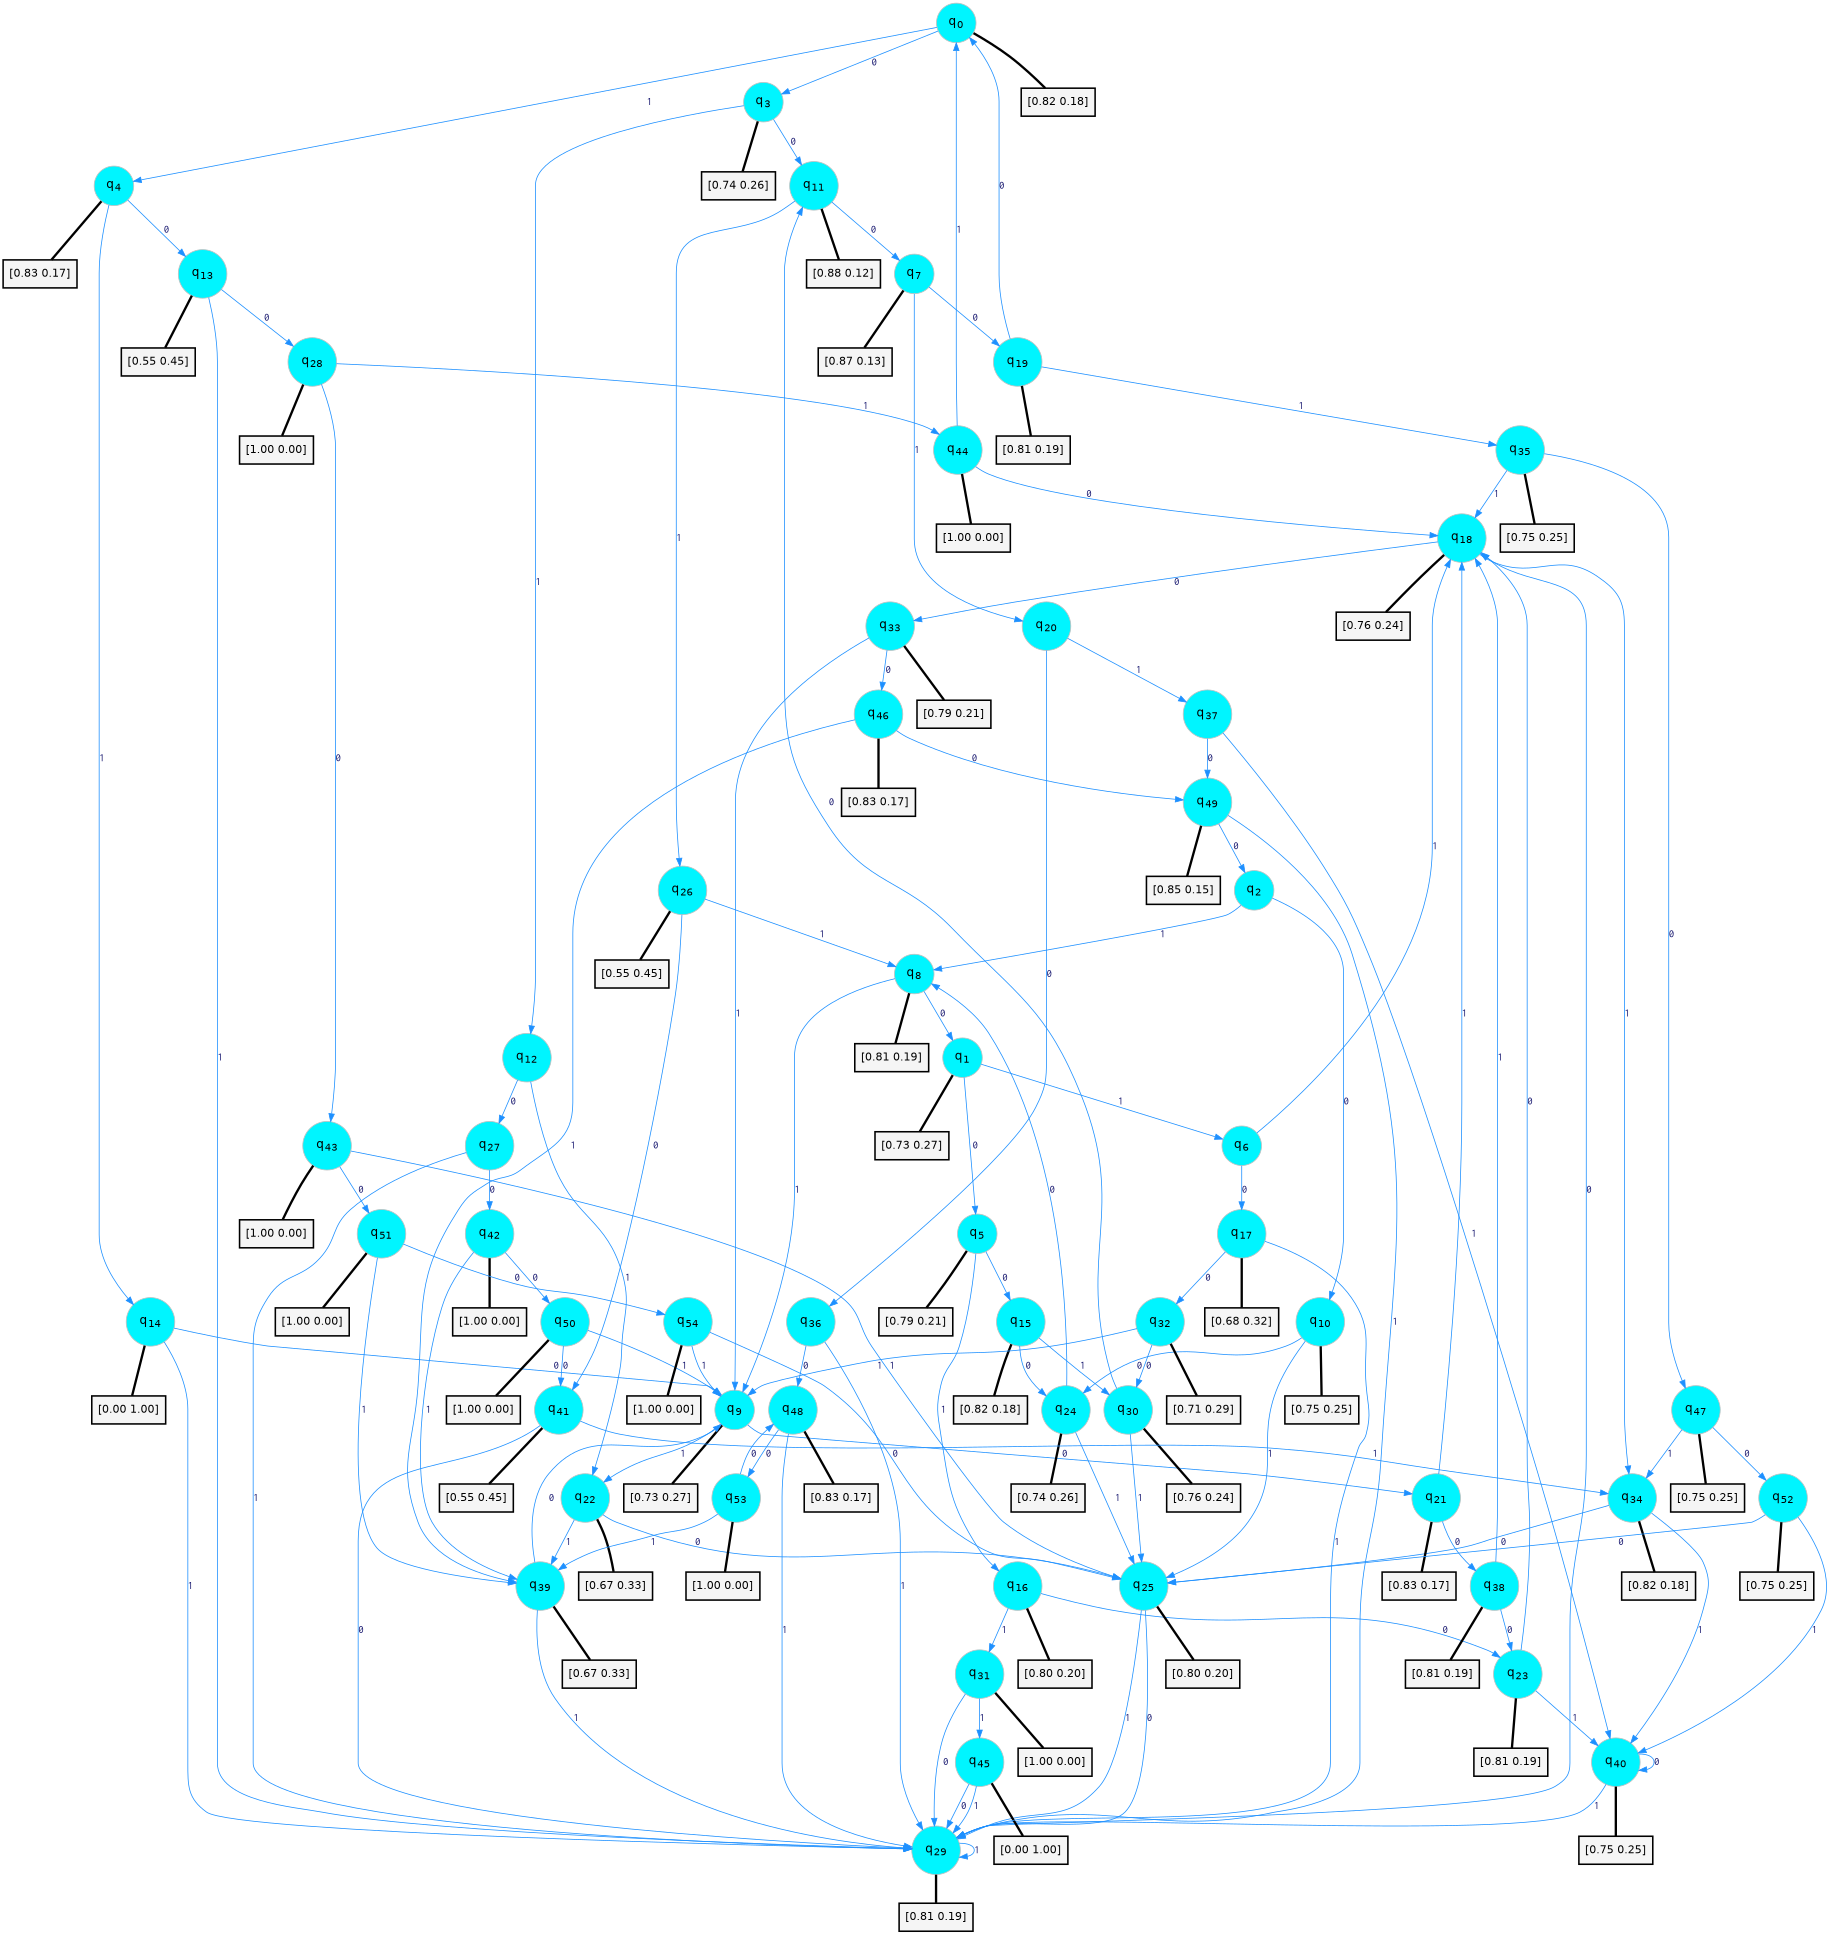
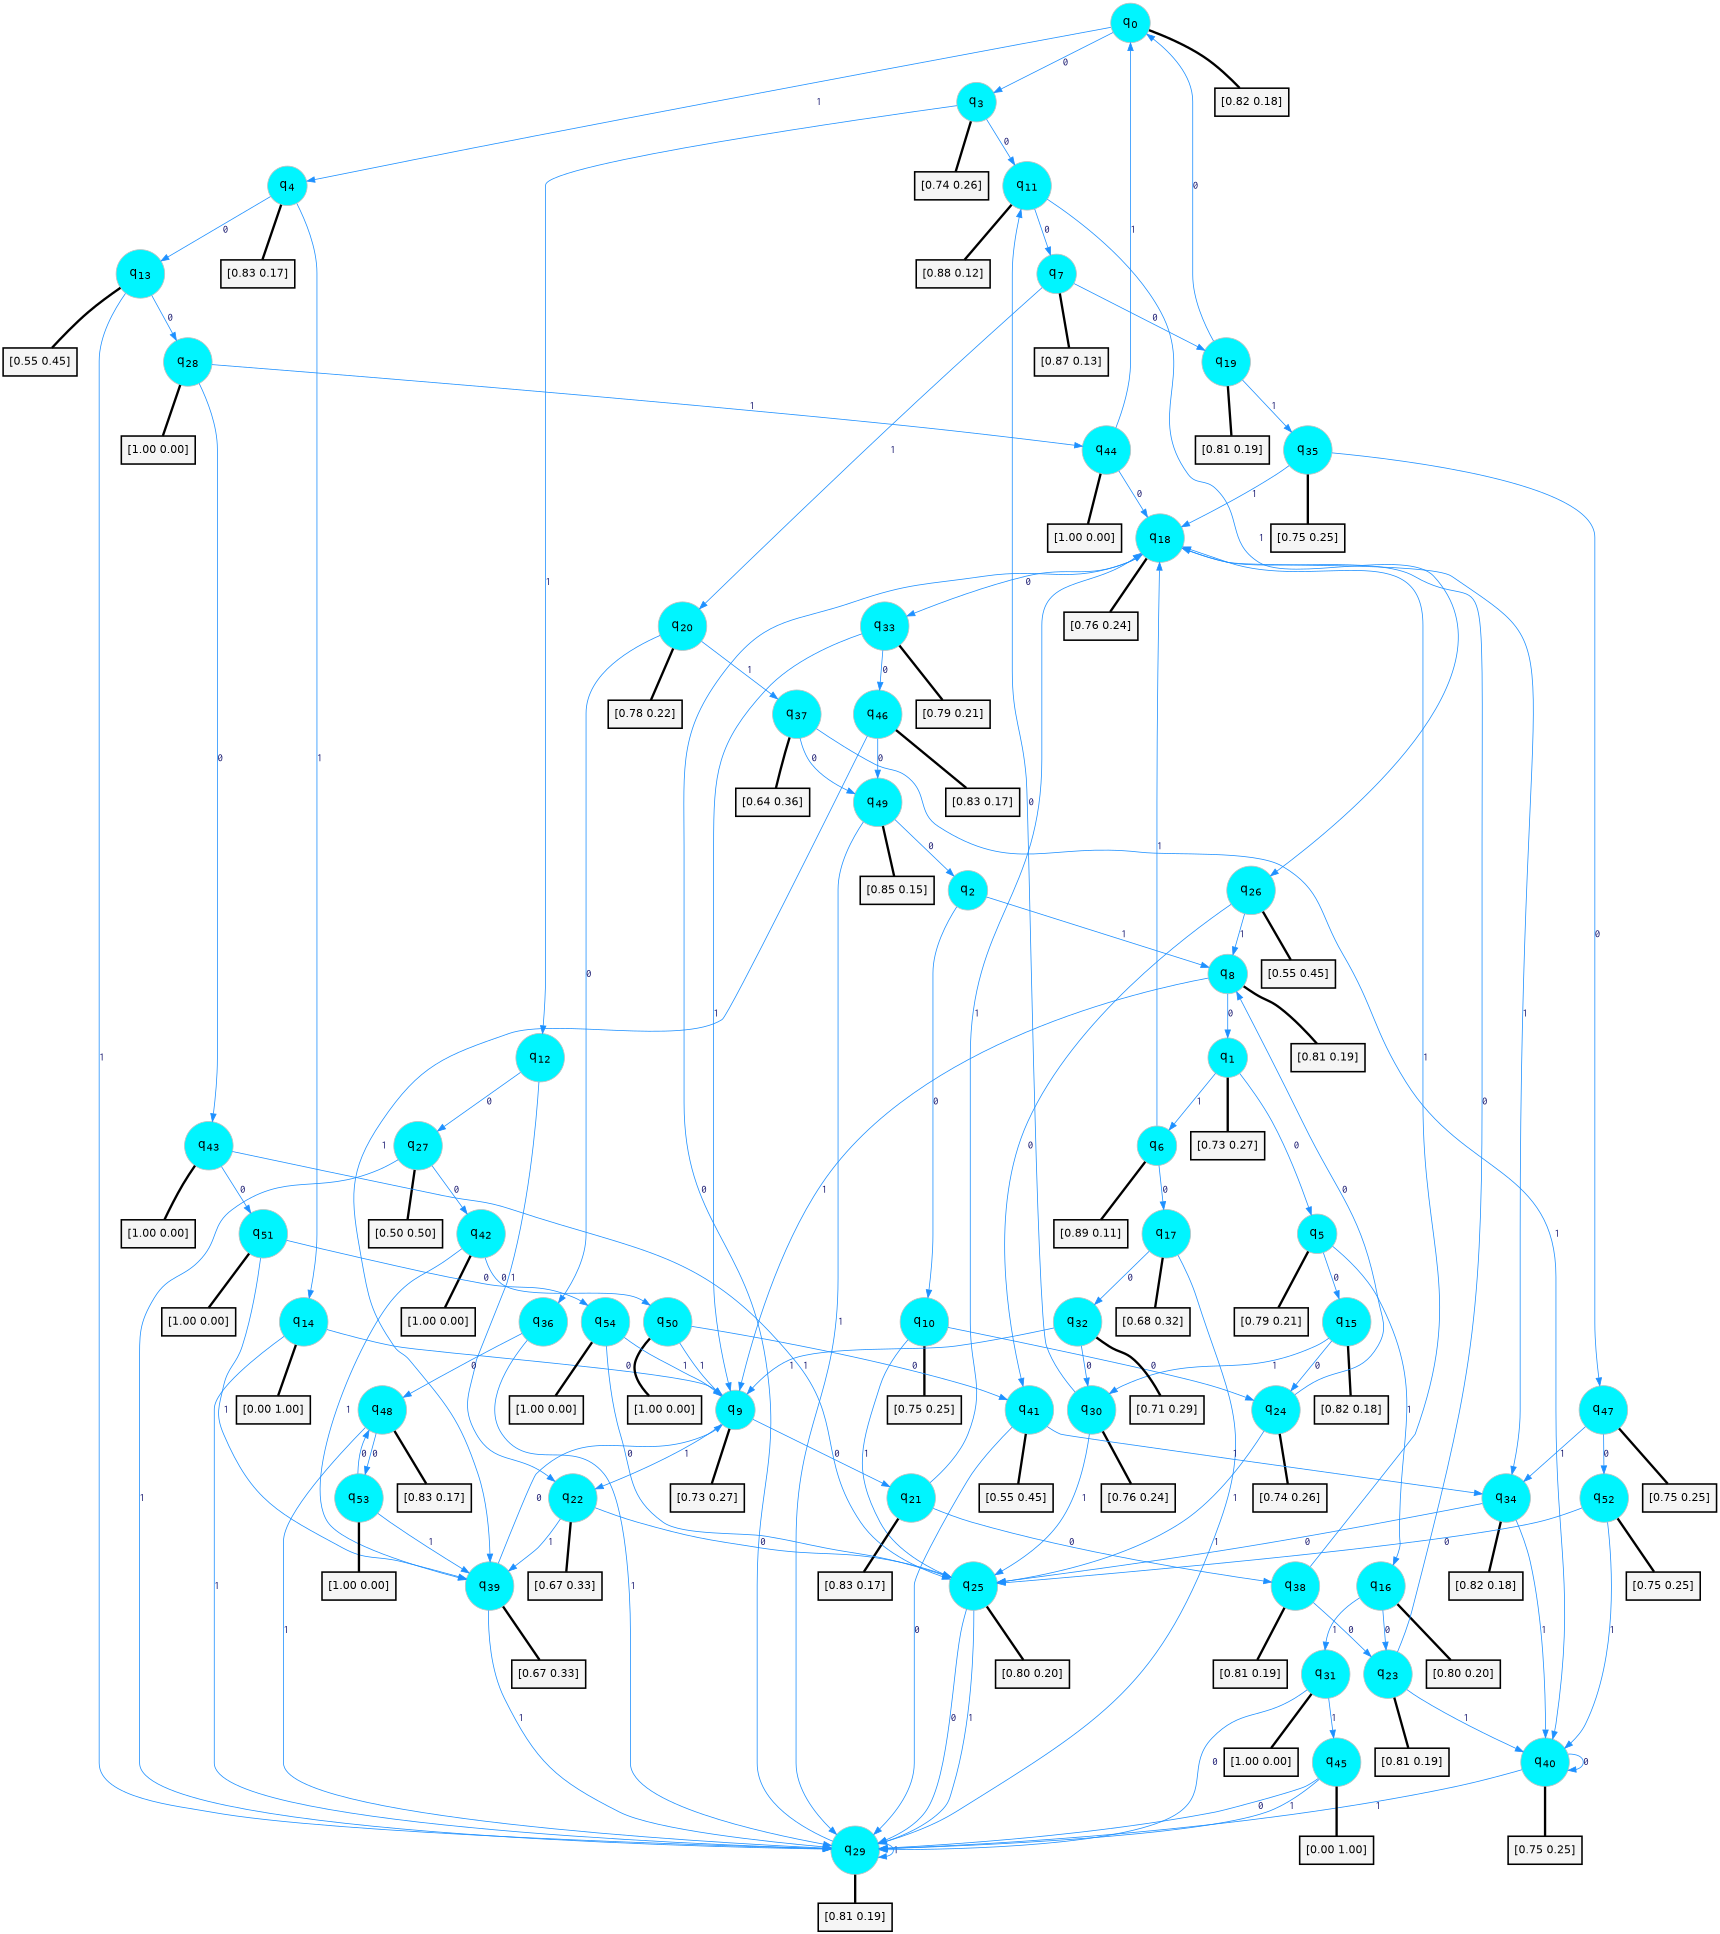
node "[0.78 0.22]": added
node "[0.64 0.36]": added
node "[0.50 0.50]": added
node "[0.89 0.11]": added
